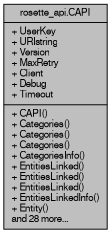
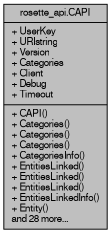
node "rosette_api.CAPI": text "+ MaxRetry" -> "+ Categories"
